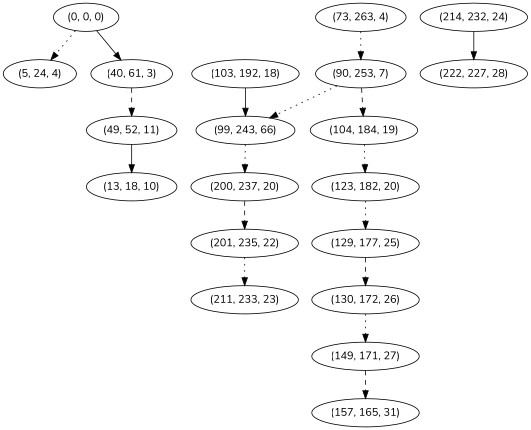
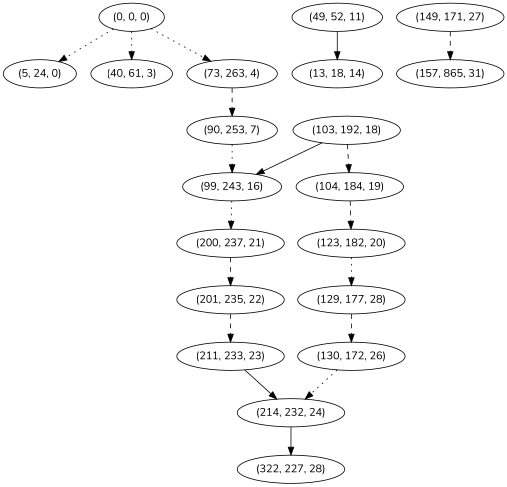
edge "(0, 0, 0)" -> "(40, 61, 3)": style solid -> dotted
edge "(73, 263, 4)" -> "(90, 253, 7)": style dotted -> dashed
edge "(0, 0, 0)" -> "(73, 263, 4)": added
node "(5, 24, 4)": label "(5, 24, 4)" -> "(5, 24, 0)"
node "(222, 227, 28)": label "(222, 227, 28)" -> "(322, 227, 28)"
edge "(40, 61, 3)" -> "(49, 52, 11)": removed
edge "(90, 253, 7)" -> "(104, 184, 19)": now "(103, 192, 18)" -> "(104, 184, 19)"
node "(99, 243, 66)": label "(99, 243, 66)" -> "(99, 243, 16)"
edge "(104, 184, 19)" -> "(123, 182, 20)": style dotted -> dashed
node "(13, 18, 10)": label "(13, 18, 10)" -> "(13, 18, 14)"
node "(200, 237, 20)": label "(200, 237, 20)" -> "(200, 237, 21)"
node "(129, 177, 25)": label "(129, 177, 25)" -> "(129, 177, 28)"
edge "(201, 235, 22)" -> "(211, 233, 23)": style dotted -> dashed
edge "(130, 172, 26)" -> "(149, 171, 27)": now "(130, 172, 26)" -> "(214, 232, 24)"
edge "(211, 233, 23)" -> "(214, 232, 24)": added
node "(157, 165, 31)": label "(157, 165, 31)" -> "(157, 865, 31)"
